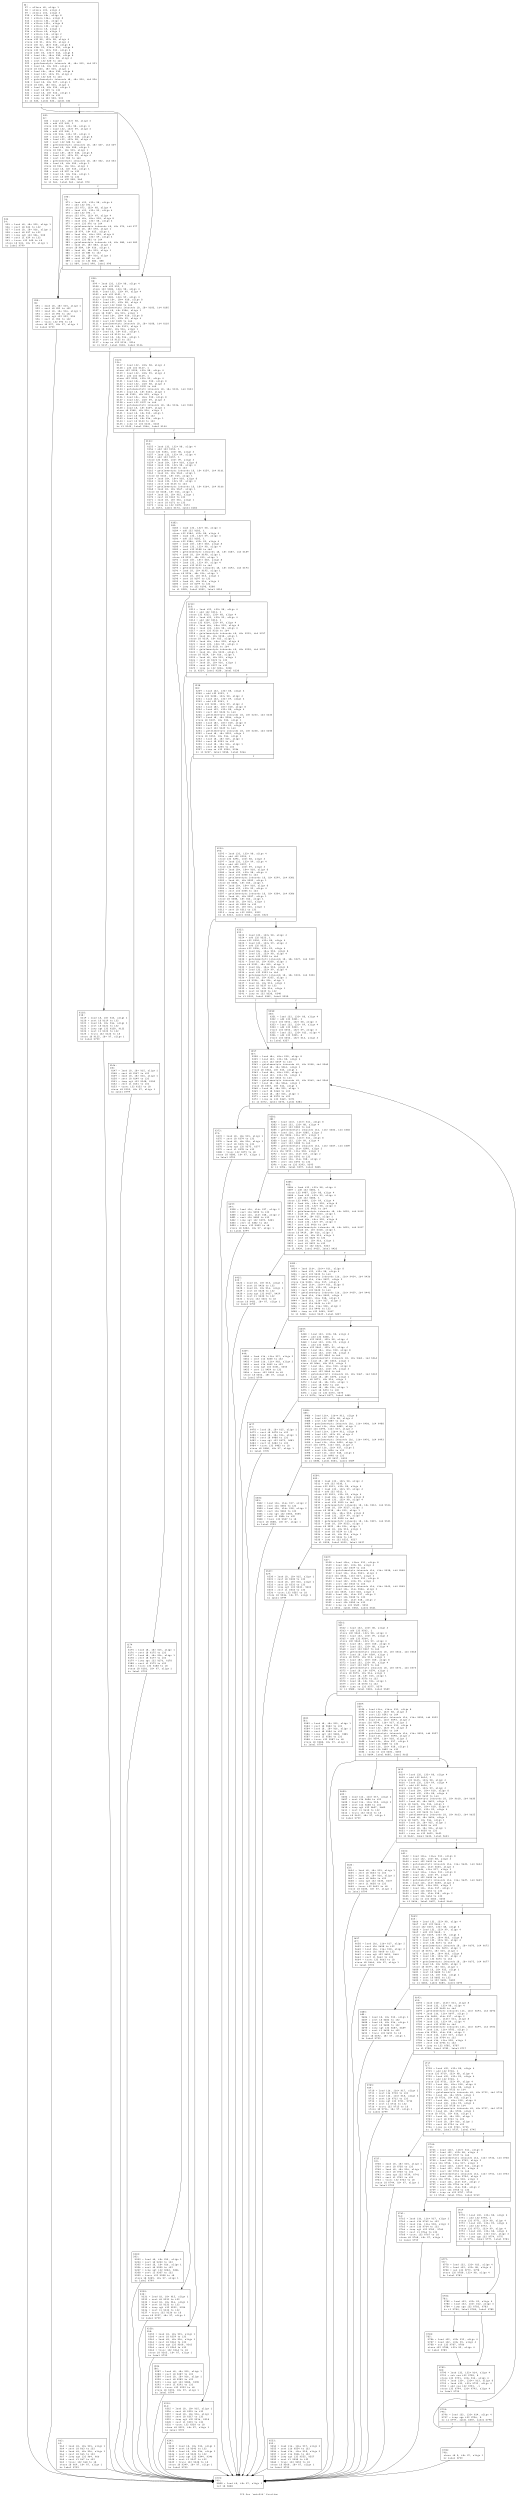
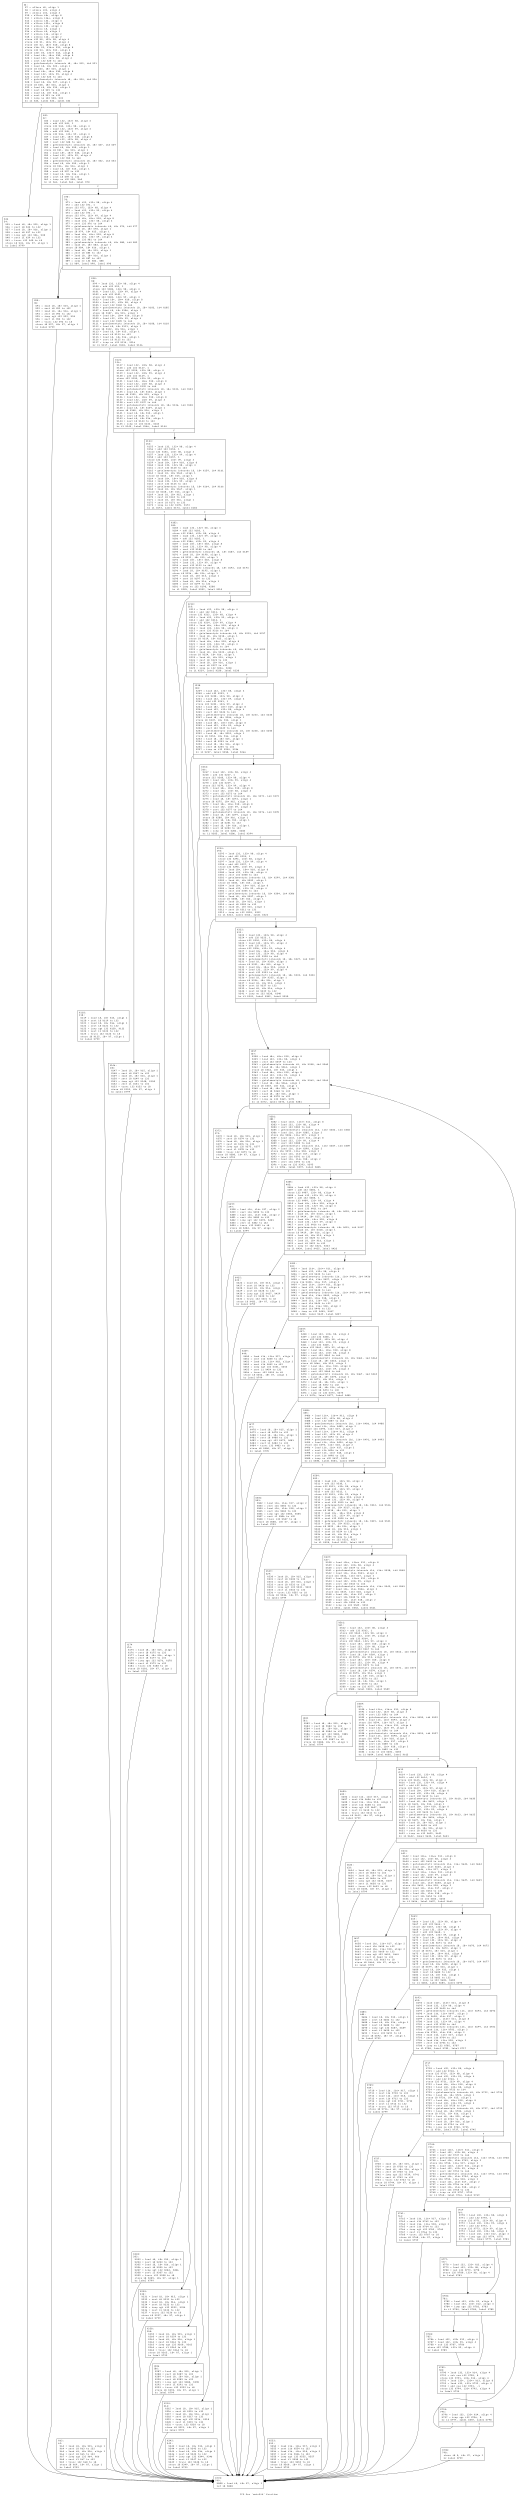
edge "%6:" -> "%98:": now "%6:" -> "%34:"
node "%266:": added
node "%350:": removed
edge "%613:" -> "%641:": removed
edge "%589:" -> "%799:": now "%605:" -> "%799:"
